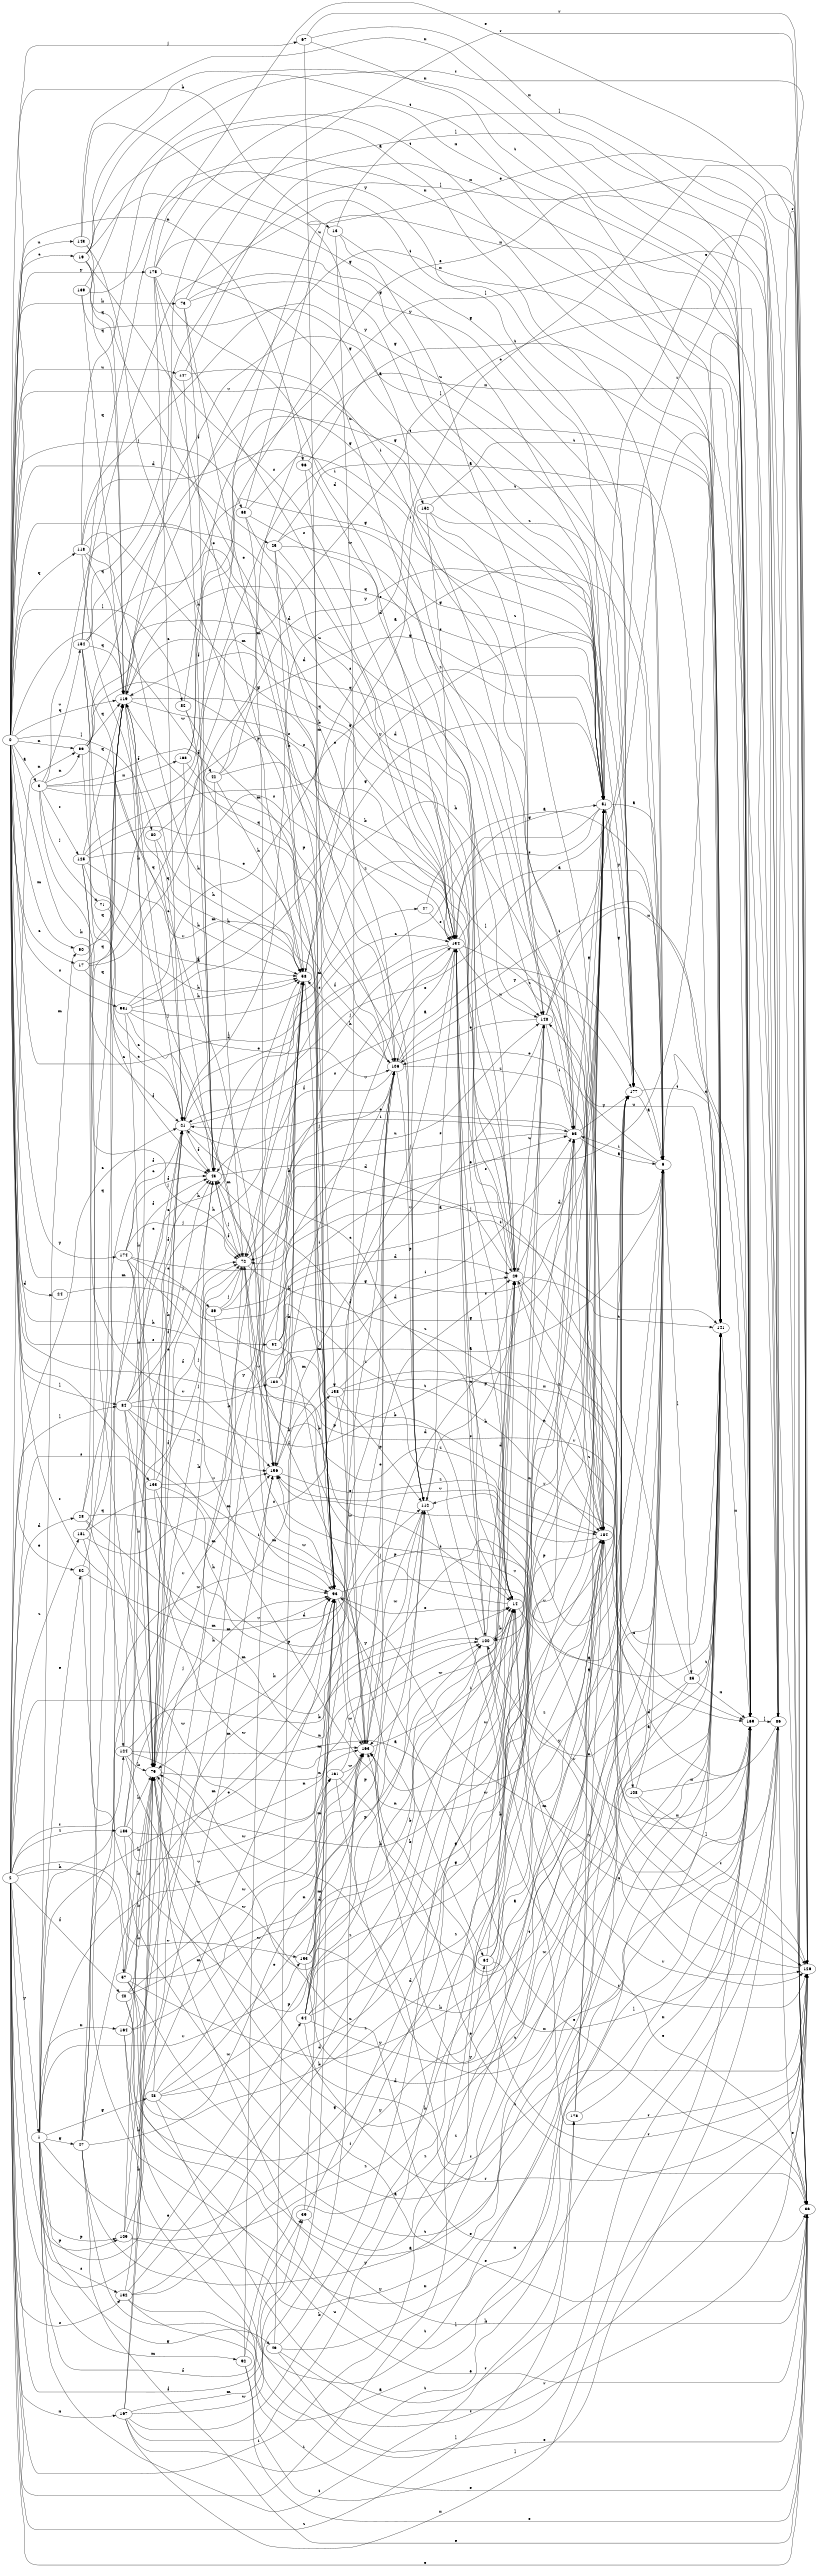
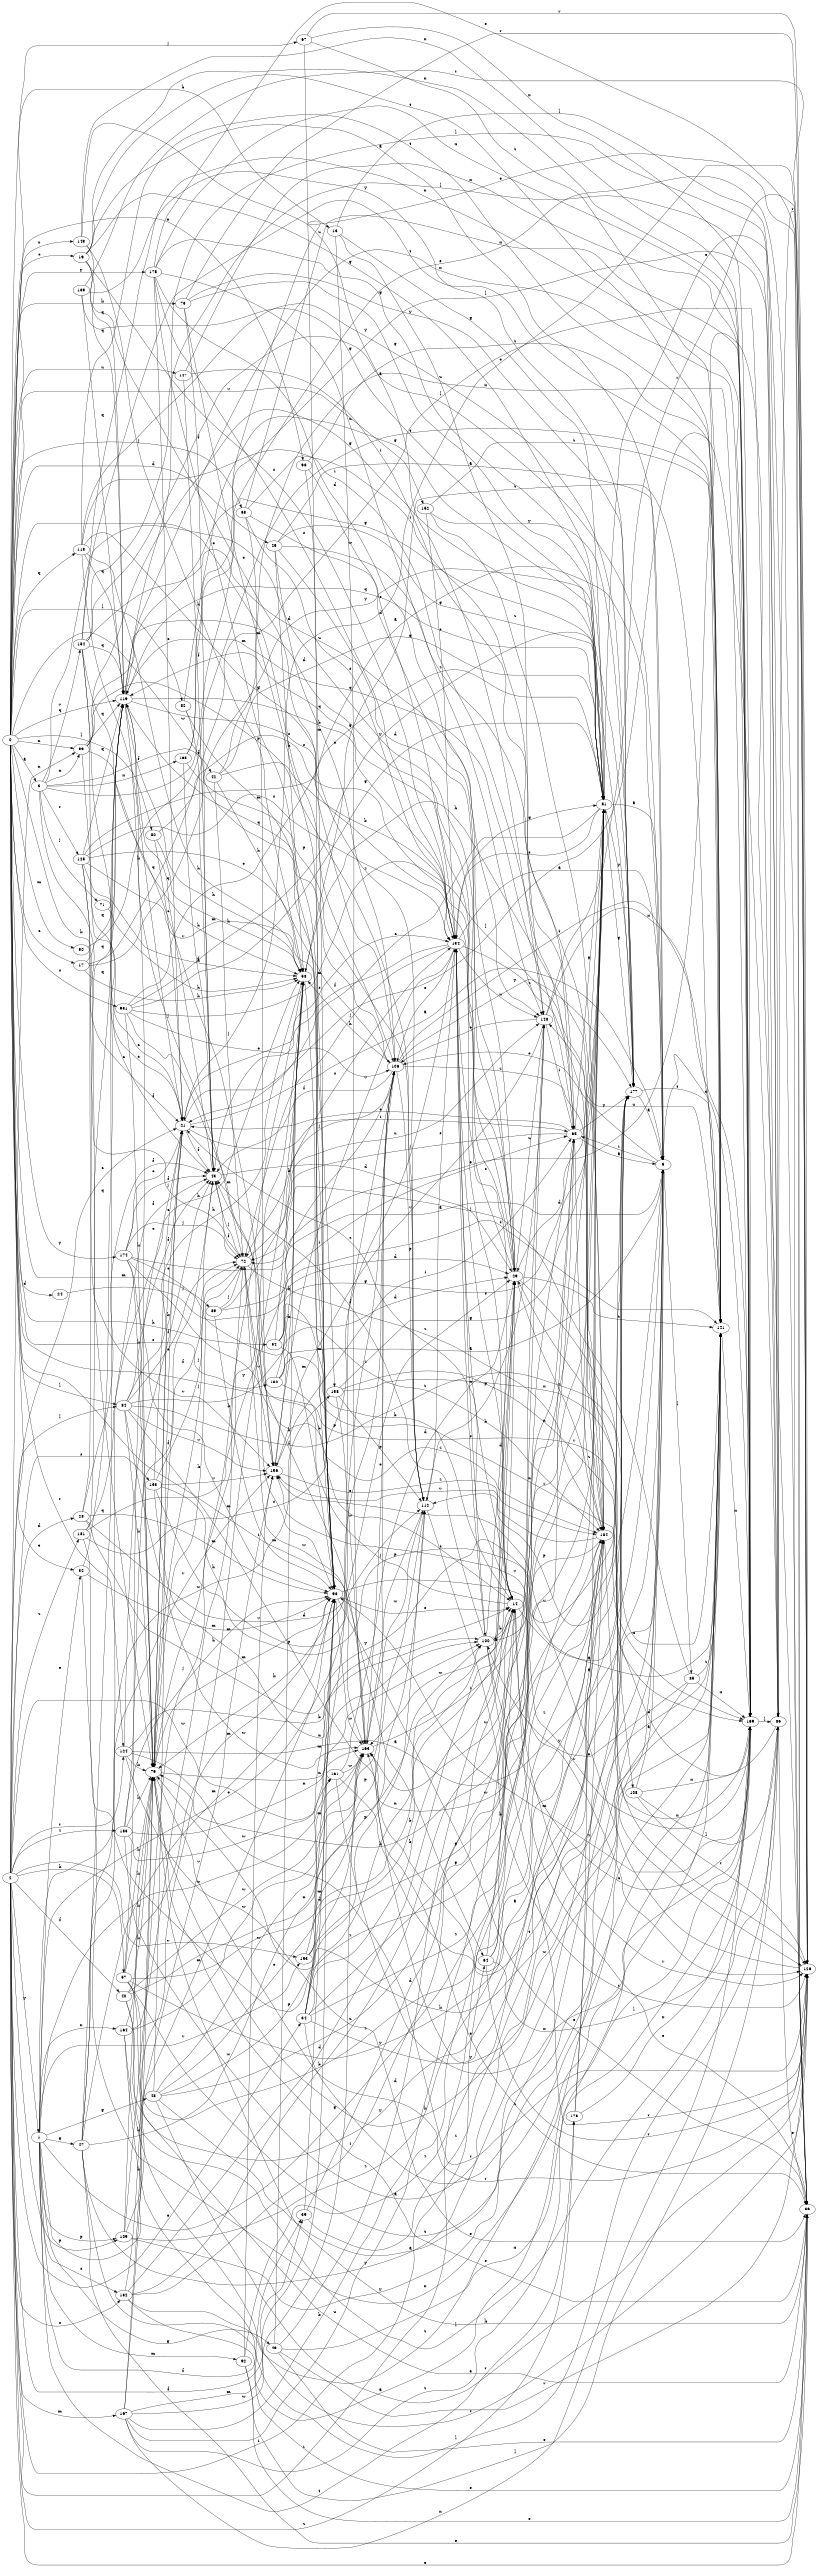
edge "152" -> "177": label "z" -> "y"
node "27": removed
edge "1" -> "90": removed, label "m"
edge "153" -> "141": removed, label "t"
edge "2" -> "167": label "x" -> "m"
